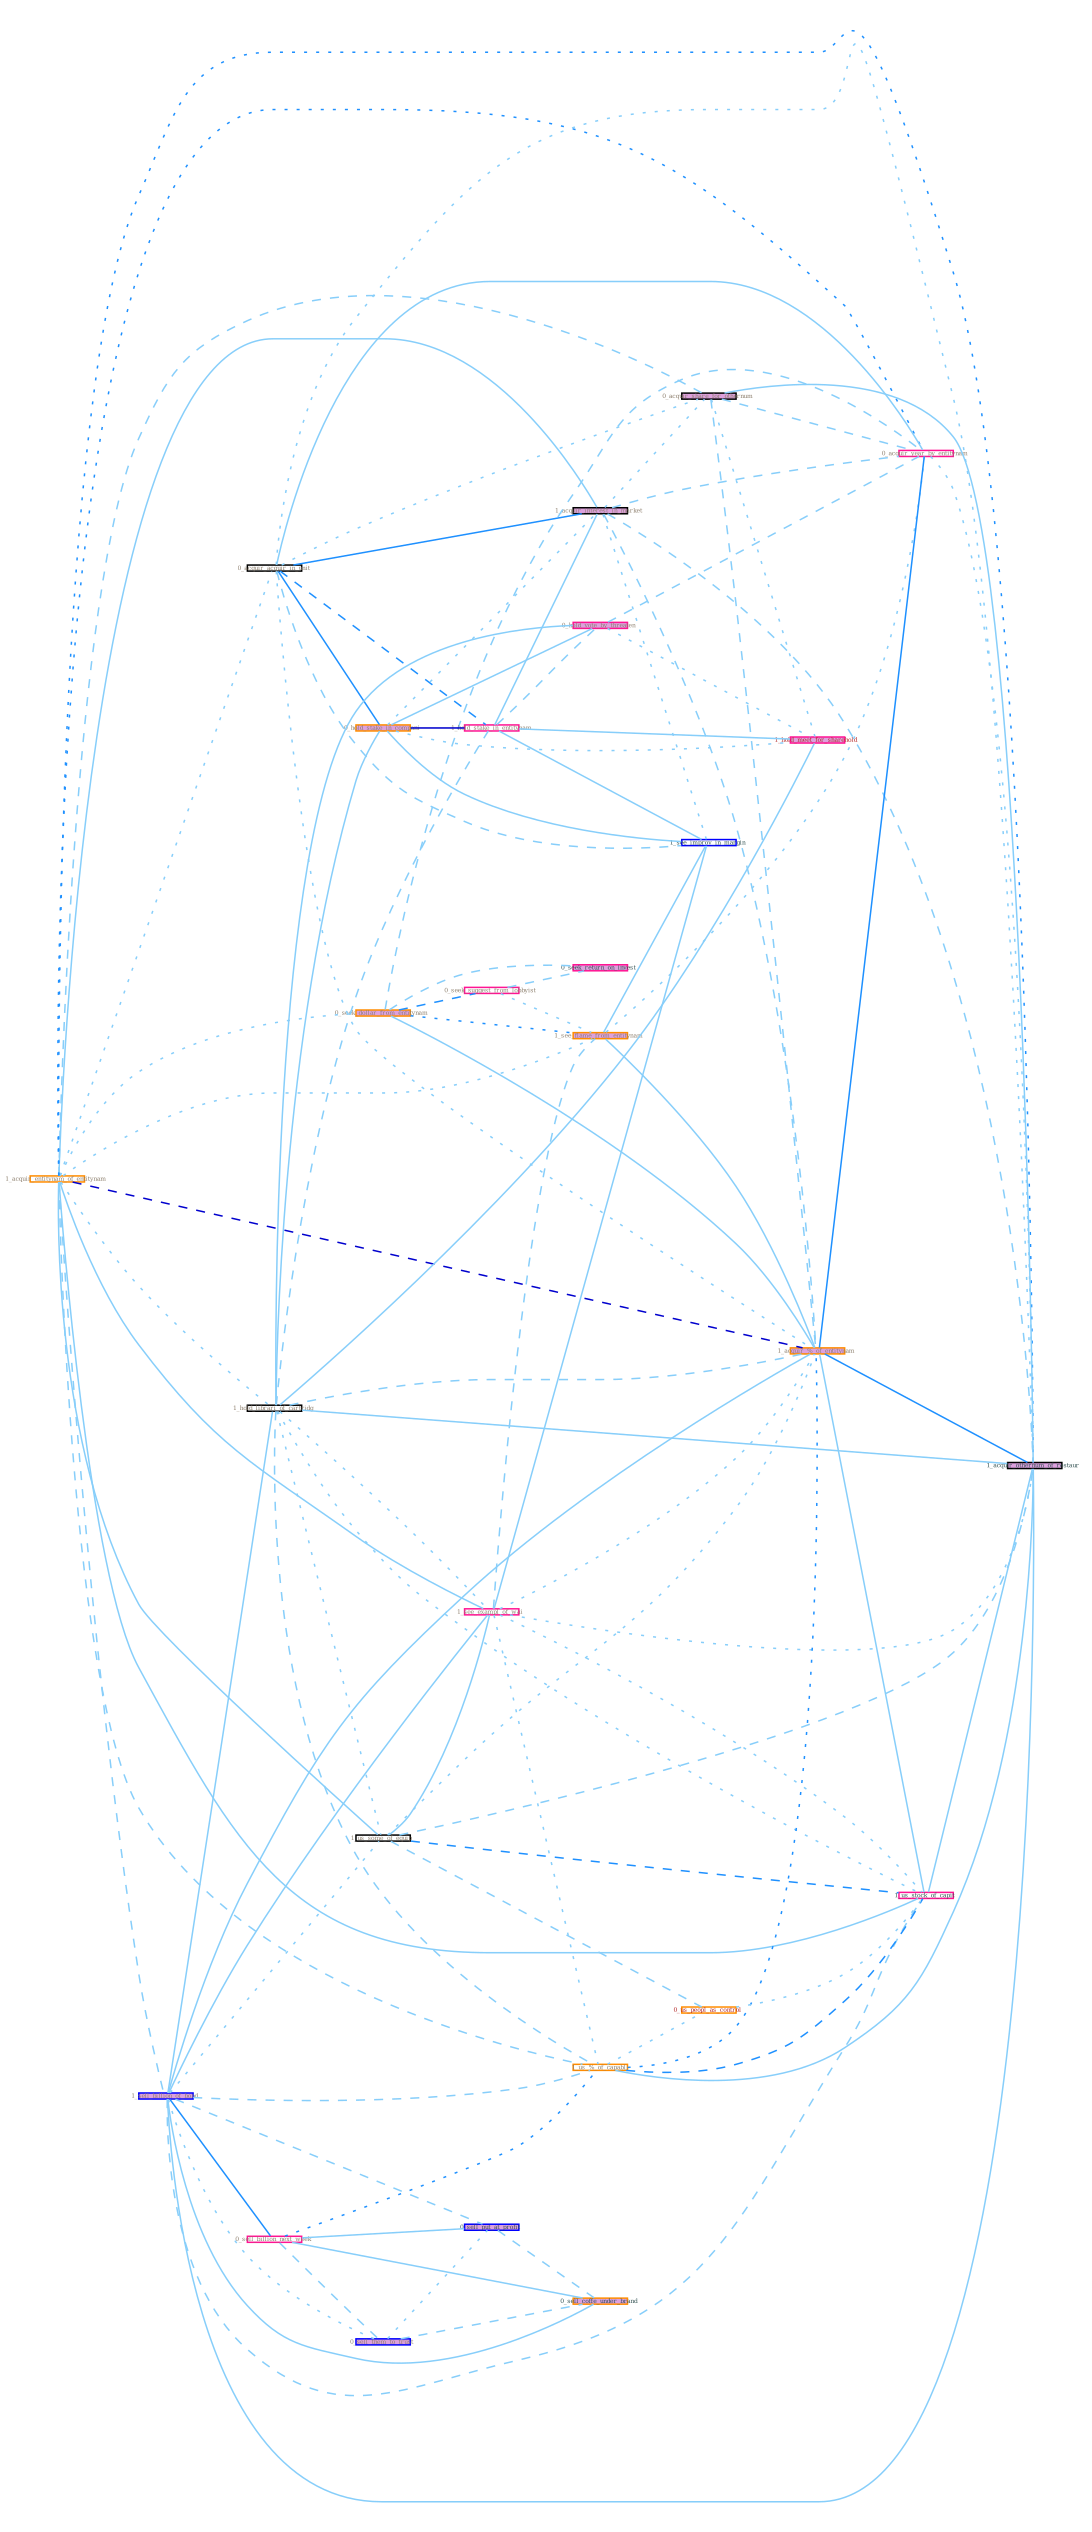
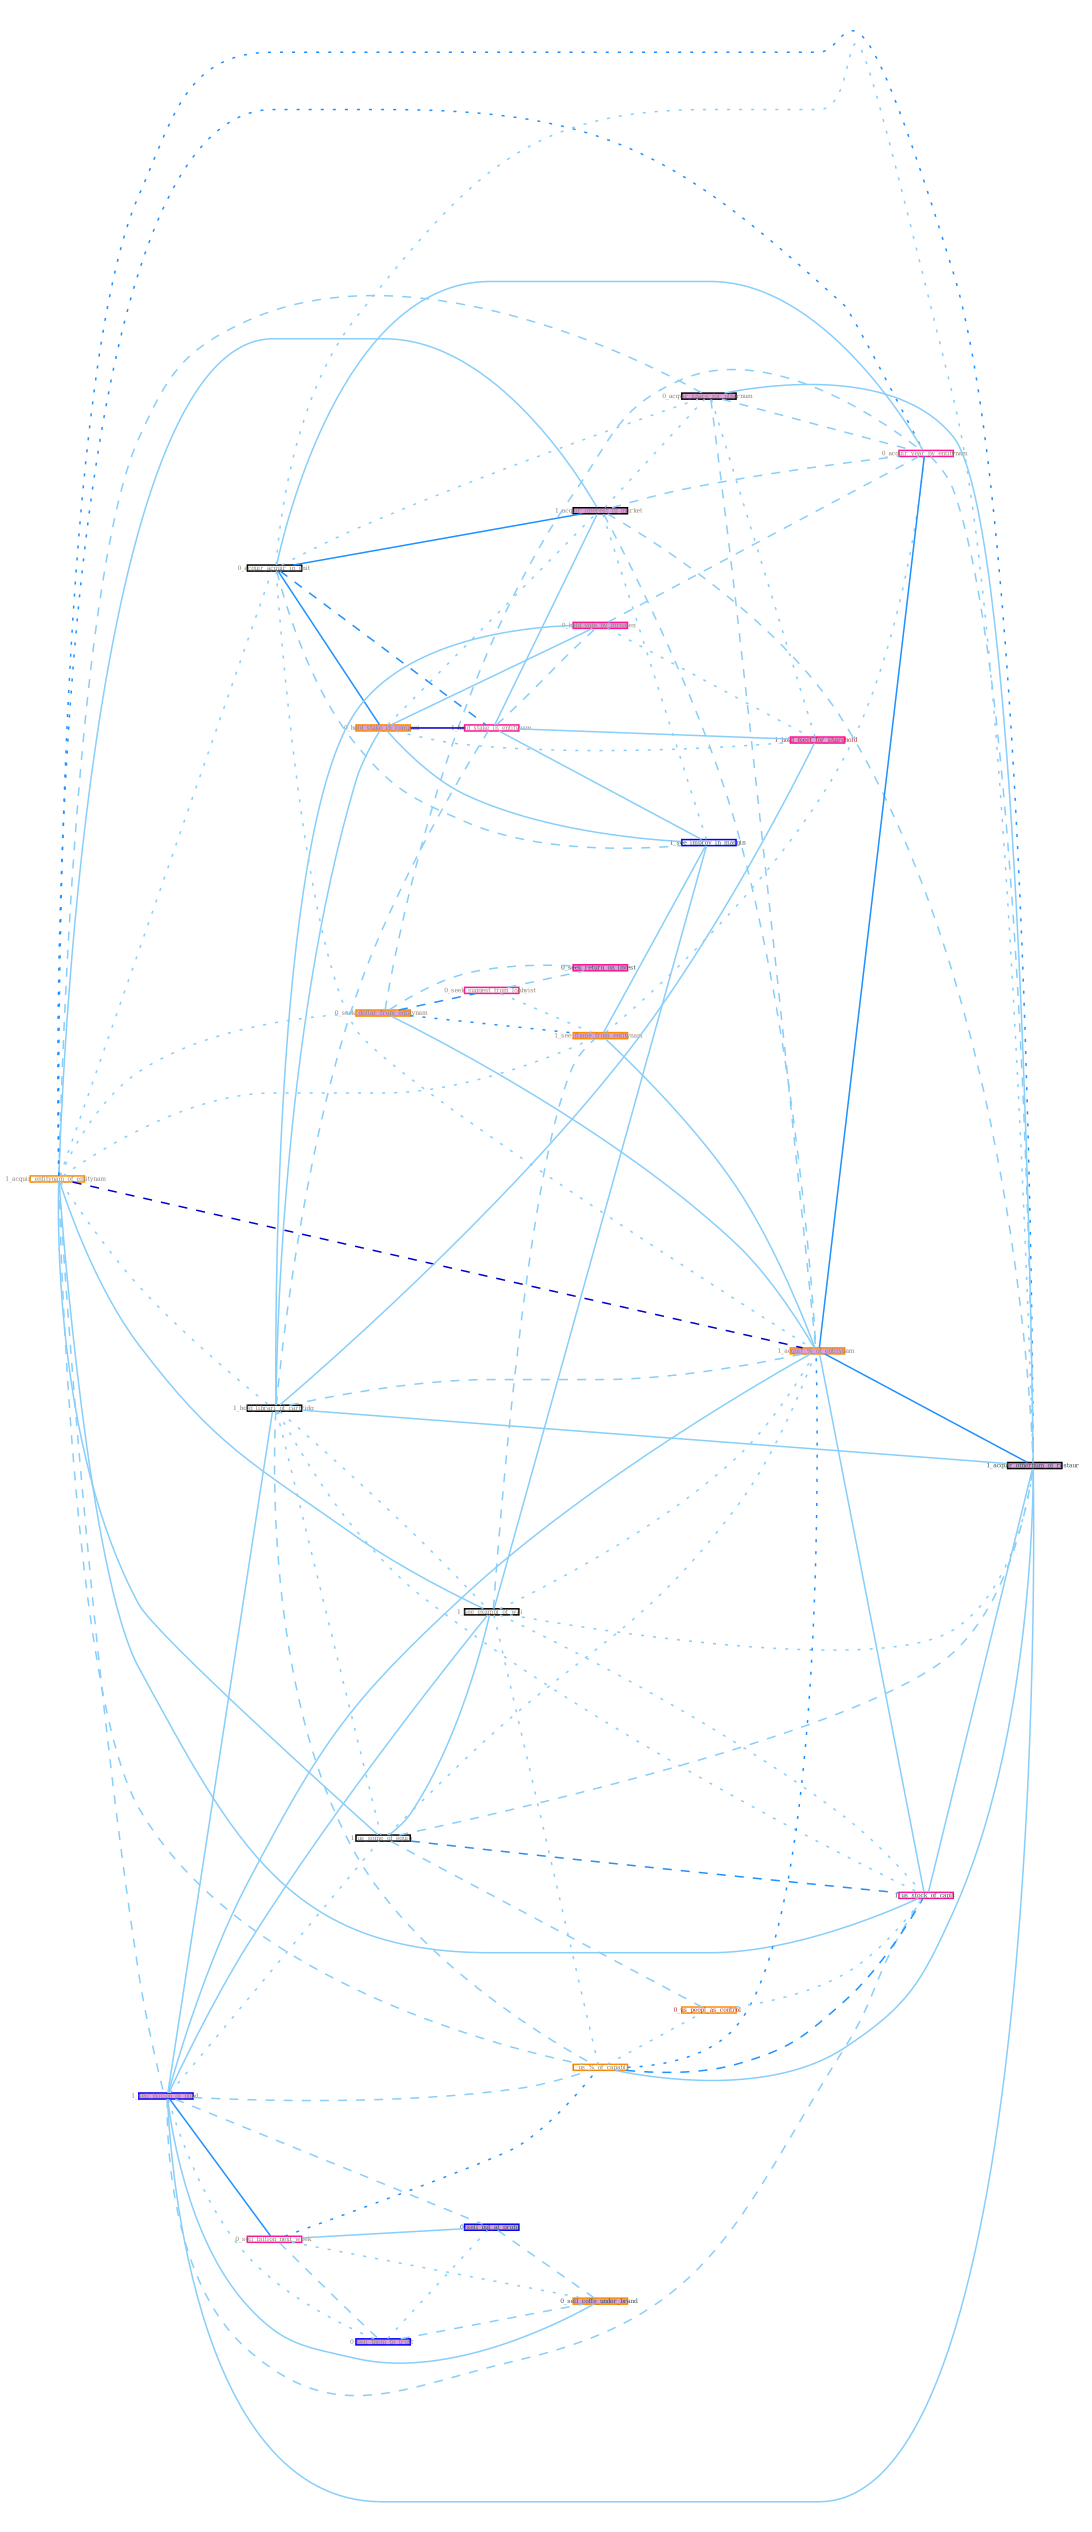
edge "0_acquir_year_by_entitynam" -- "1_acquir_othernum_of_restaur": style dotted -> dashed
node "1_see_exampl_of_wai": color deeppink -> black
edge "0_sell_billion_next_week" -- "0_sell_coffe_under_brand": style solid -> dotted
